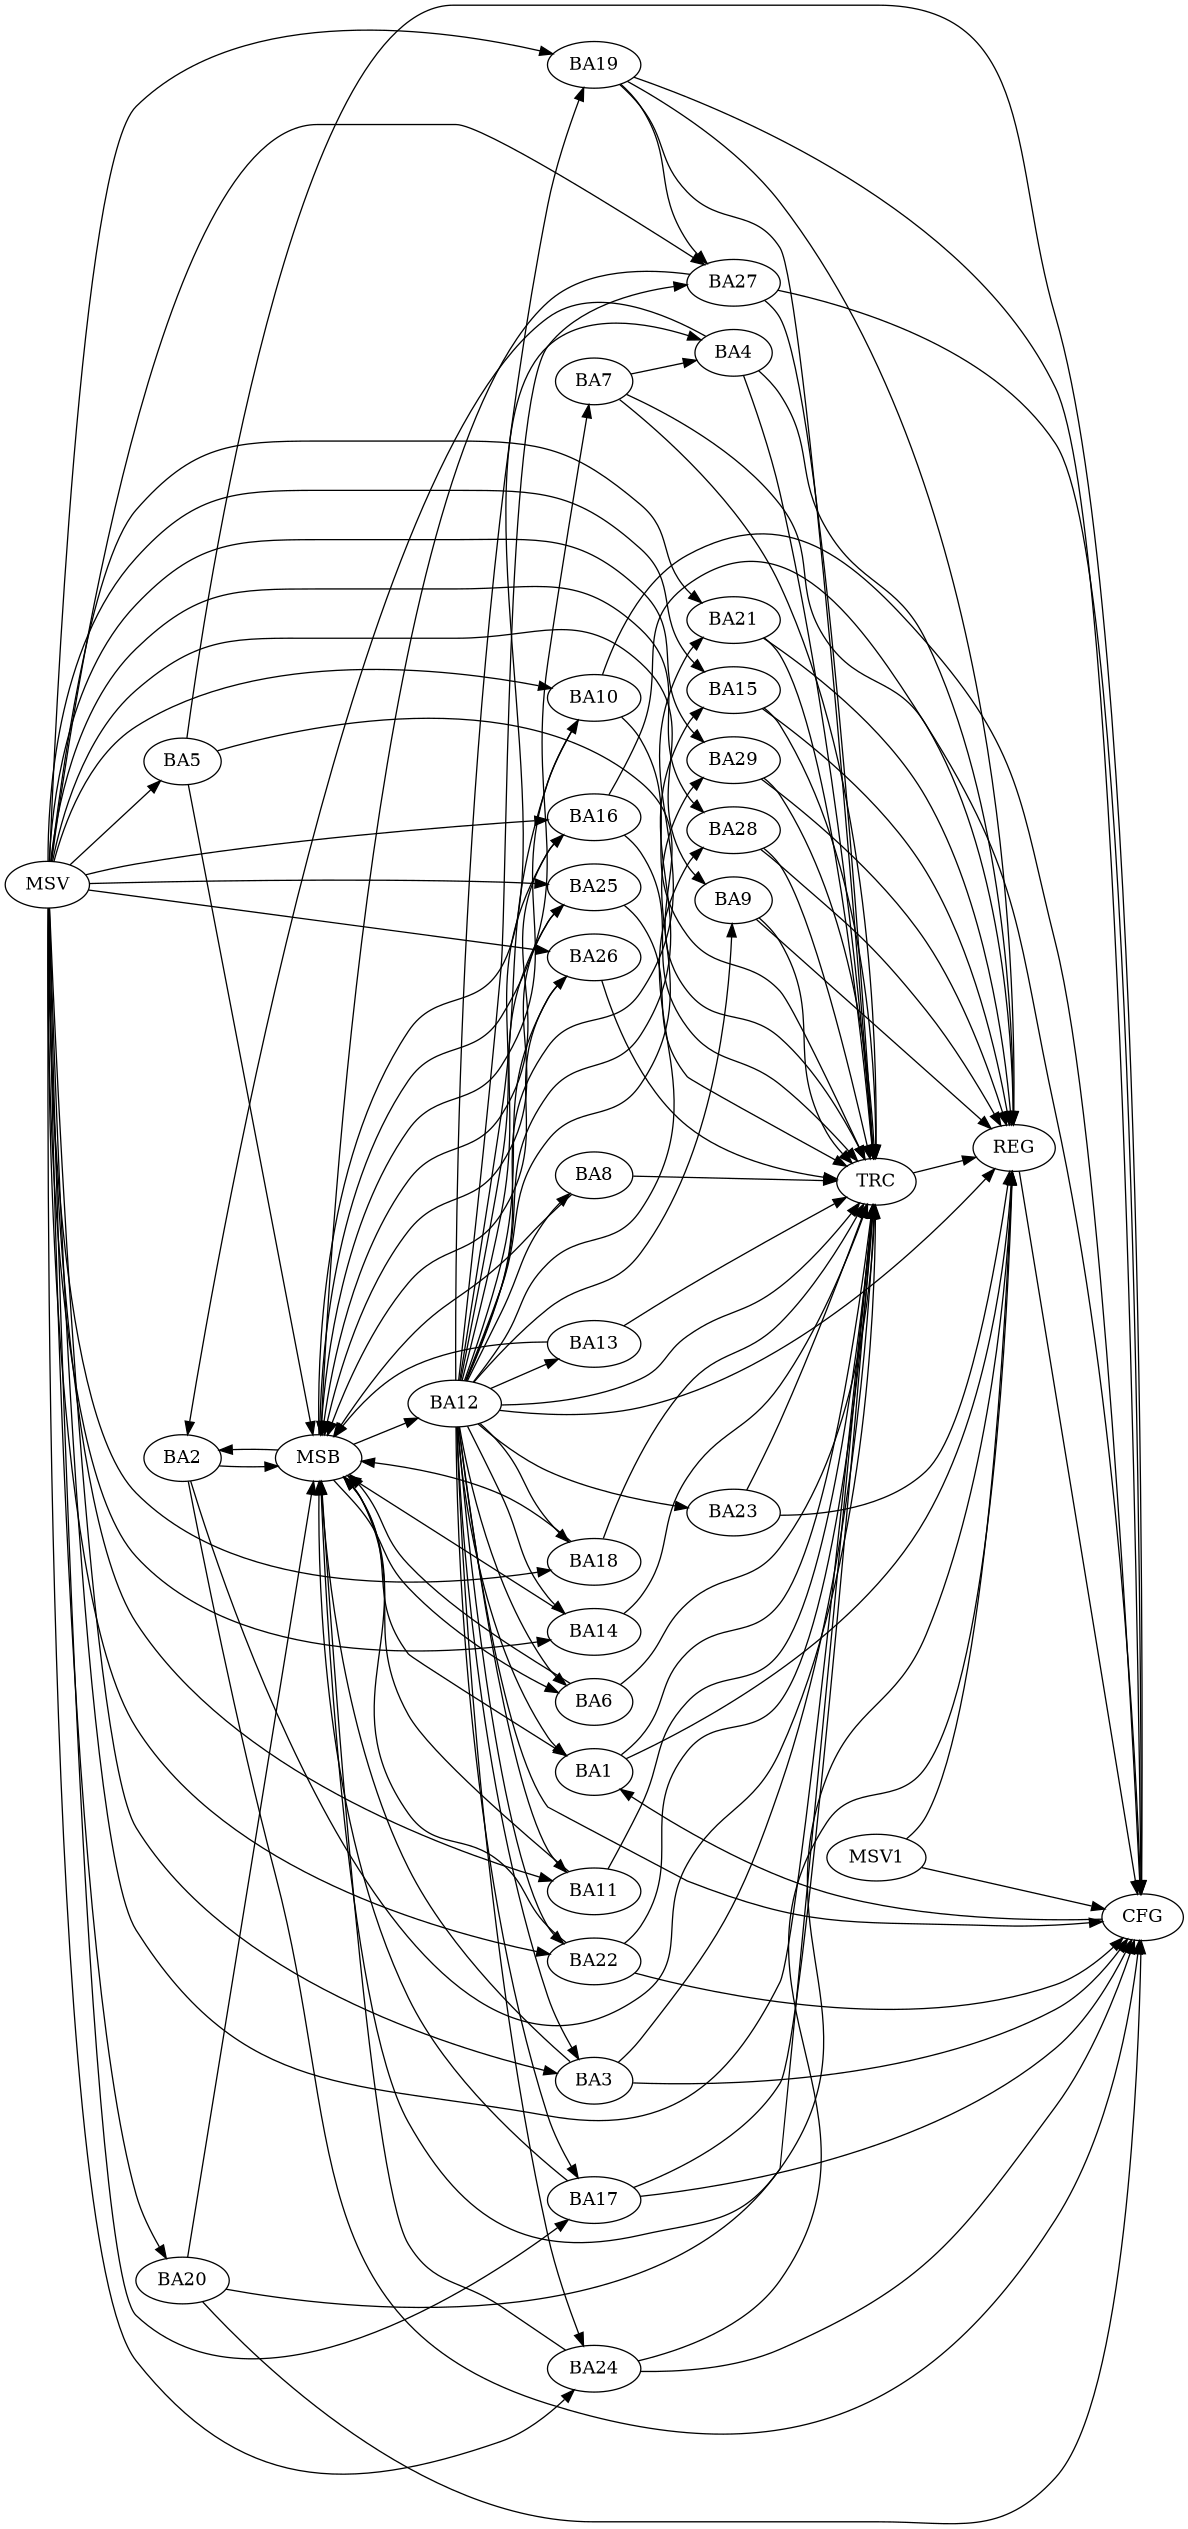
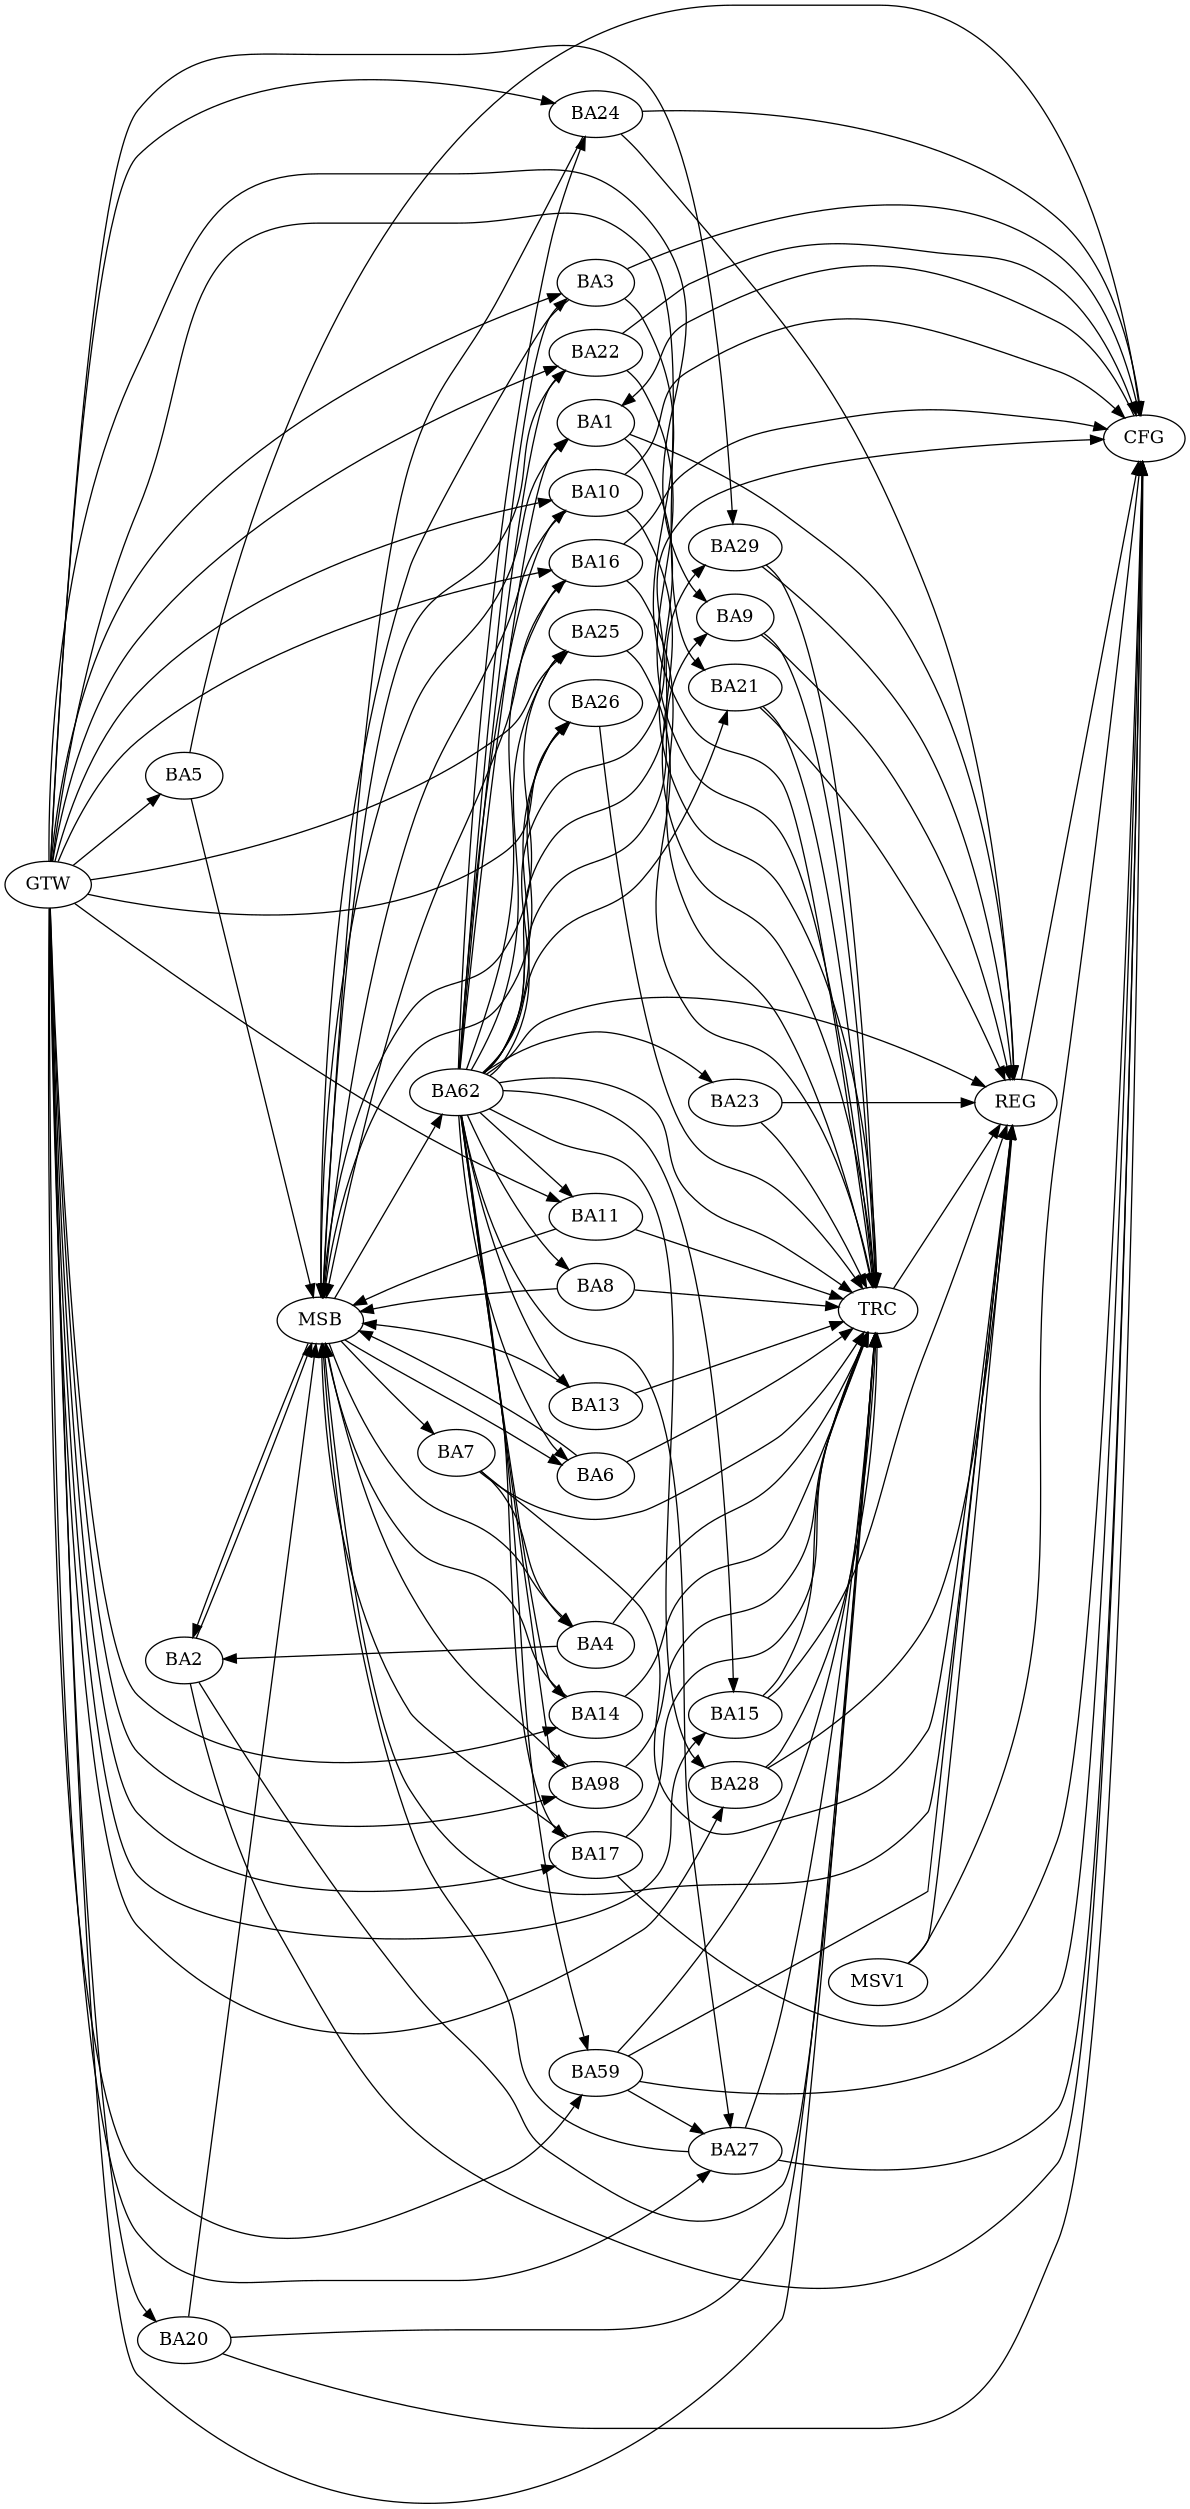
node "BA19": label "BA19" -> "BA59"
edge "BA4" -> "REG": removed
edge "BA5" -> "TRC": removed
node "MSV": label "MSV" -> "GTW"
node "BA12": label "BA12" -> "BA62"
node "BA18": label "BA18" -> "BA98"
